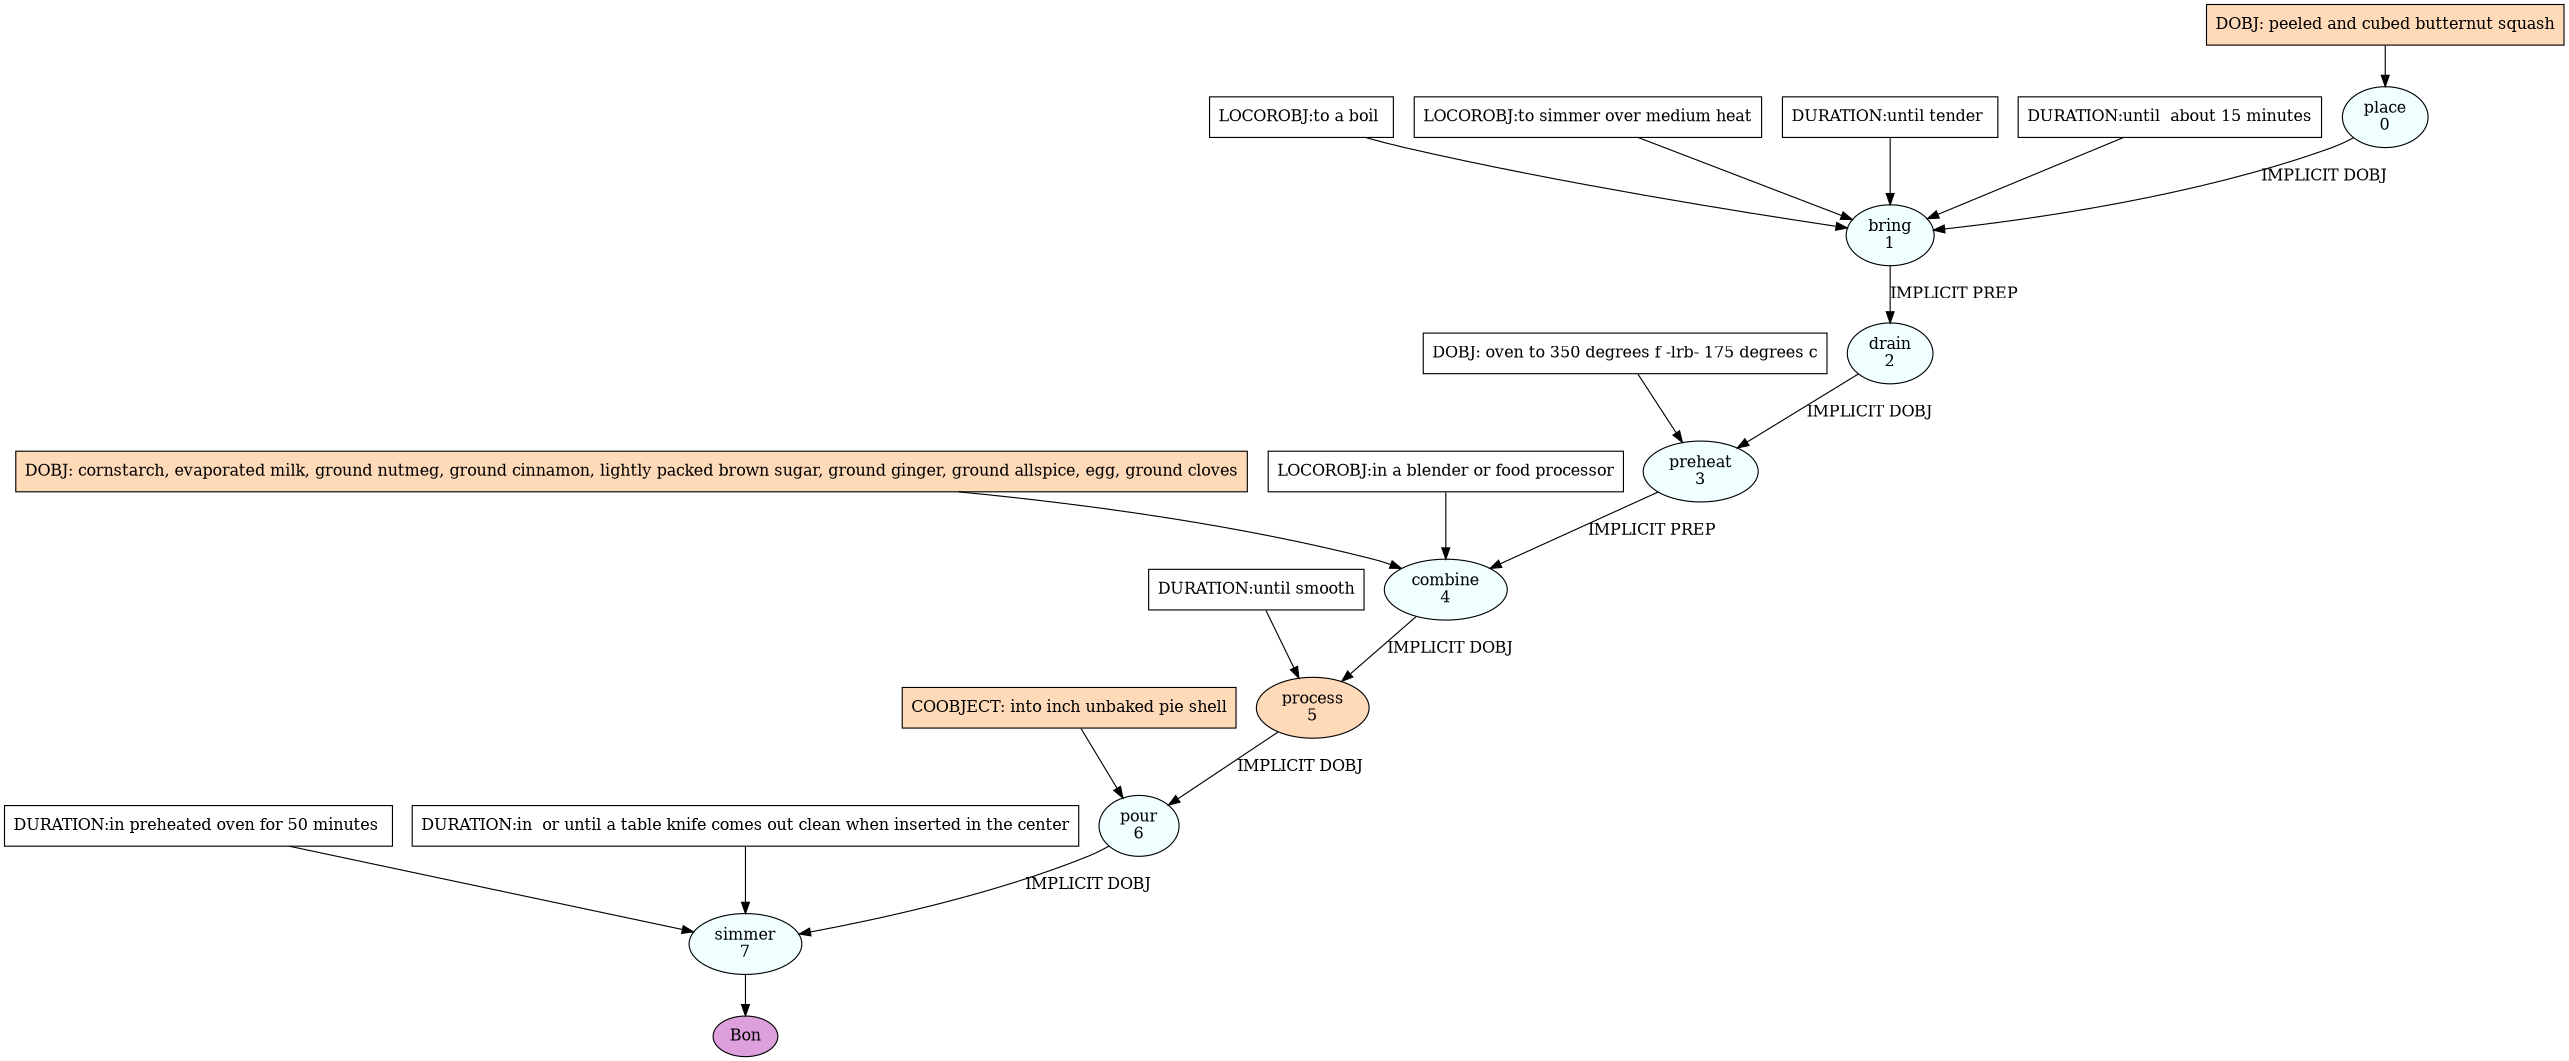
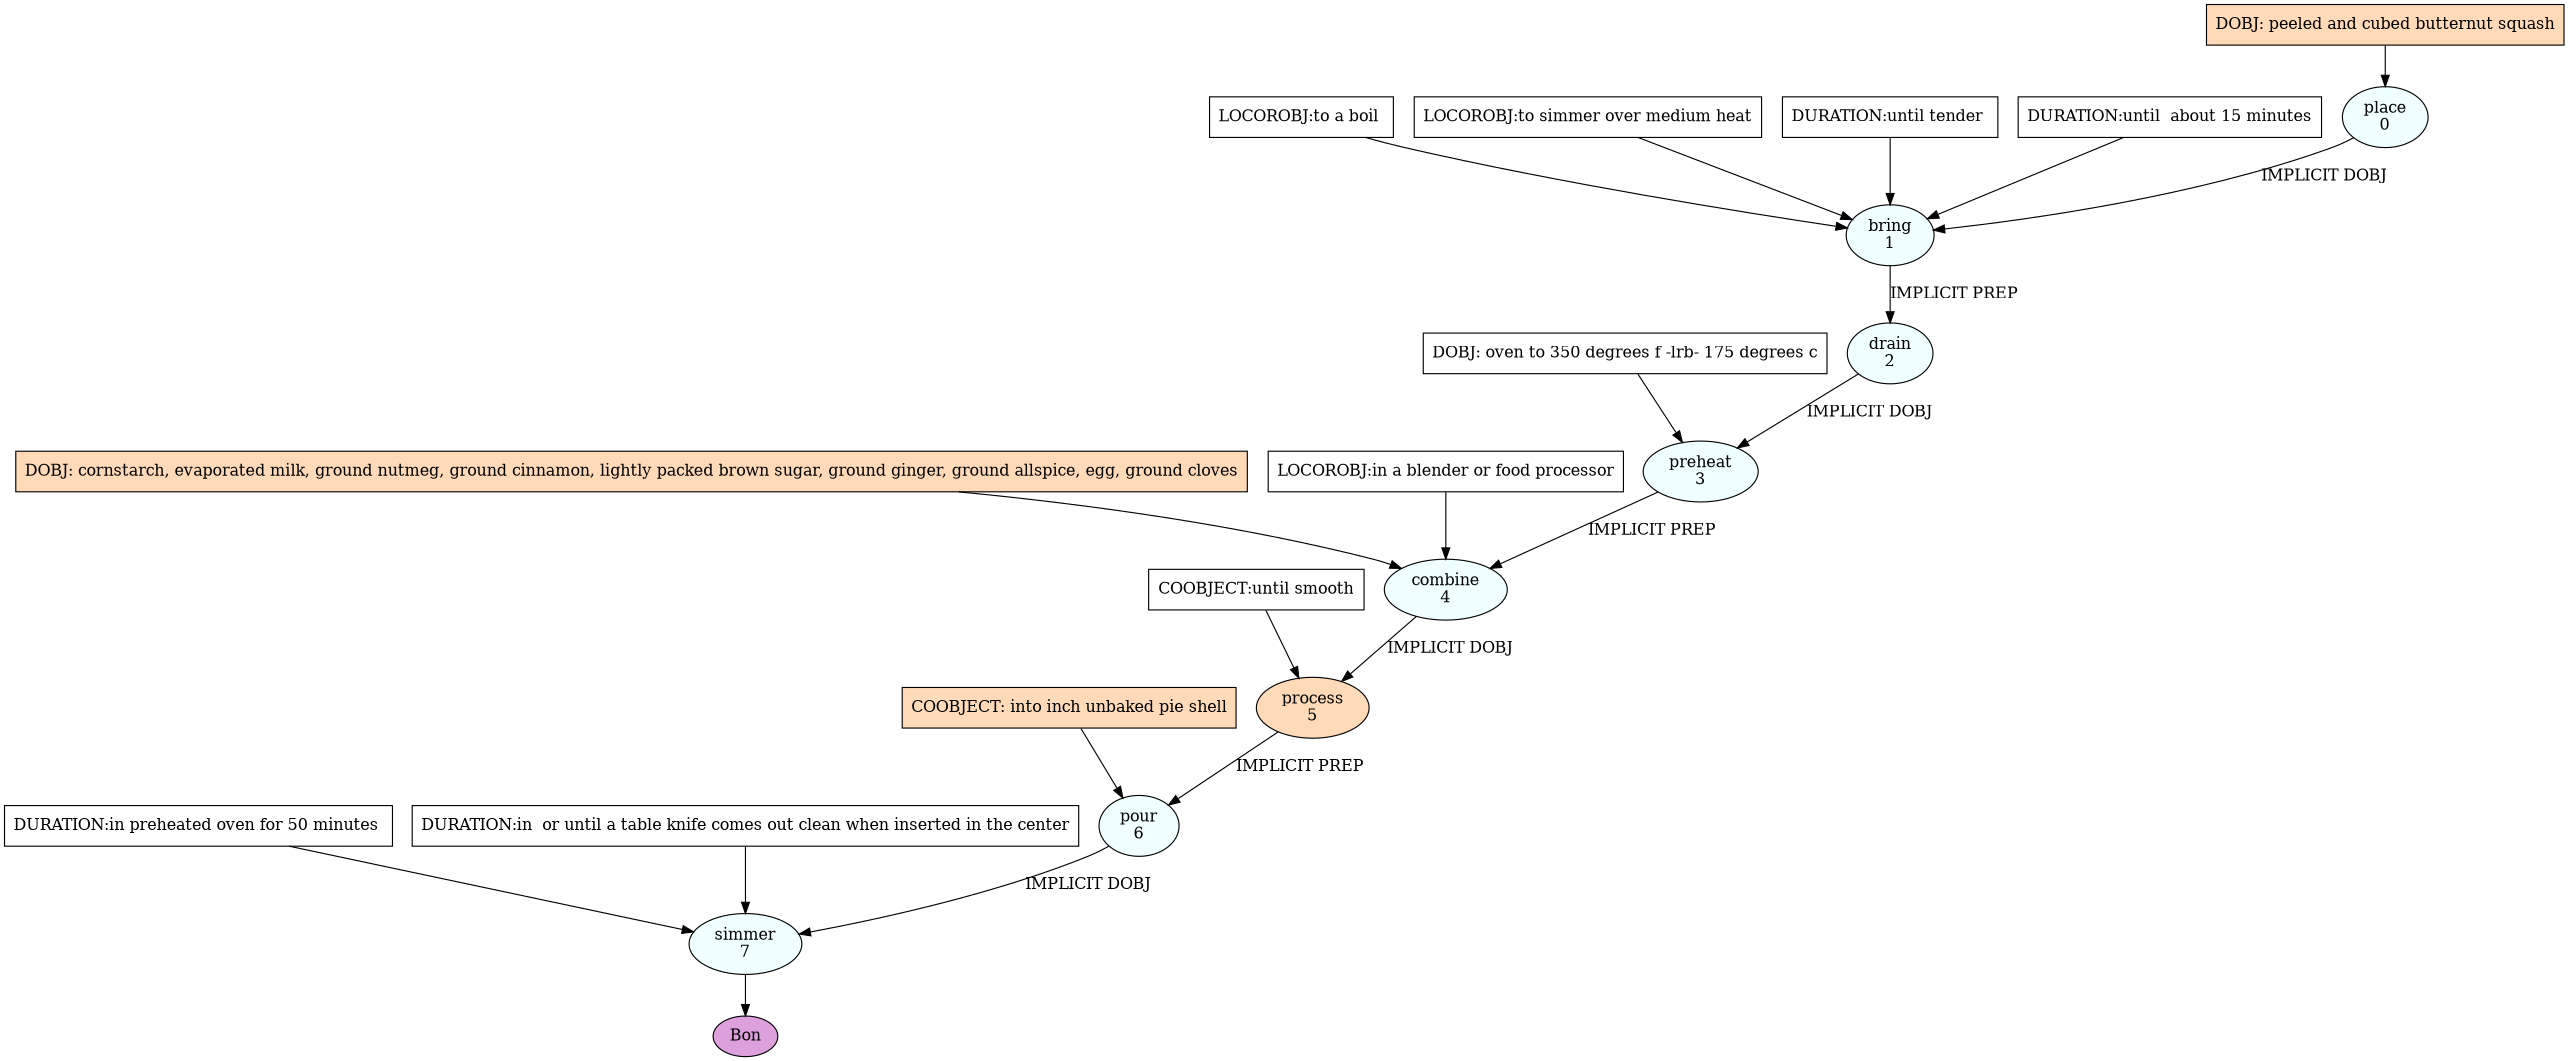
node "DURATION:until smooth": label "DURATION:until smooth" -> "COOBJECT:until smooth"
edge "process 5" -> "pour 6": label "IMPLICIT DOBJ" -> "IMPLICIT PREP"
